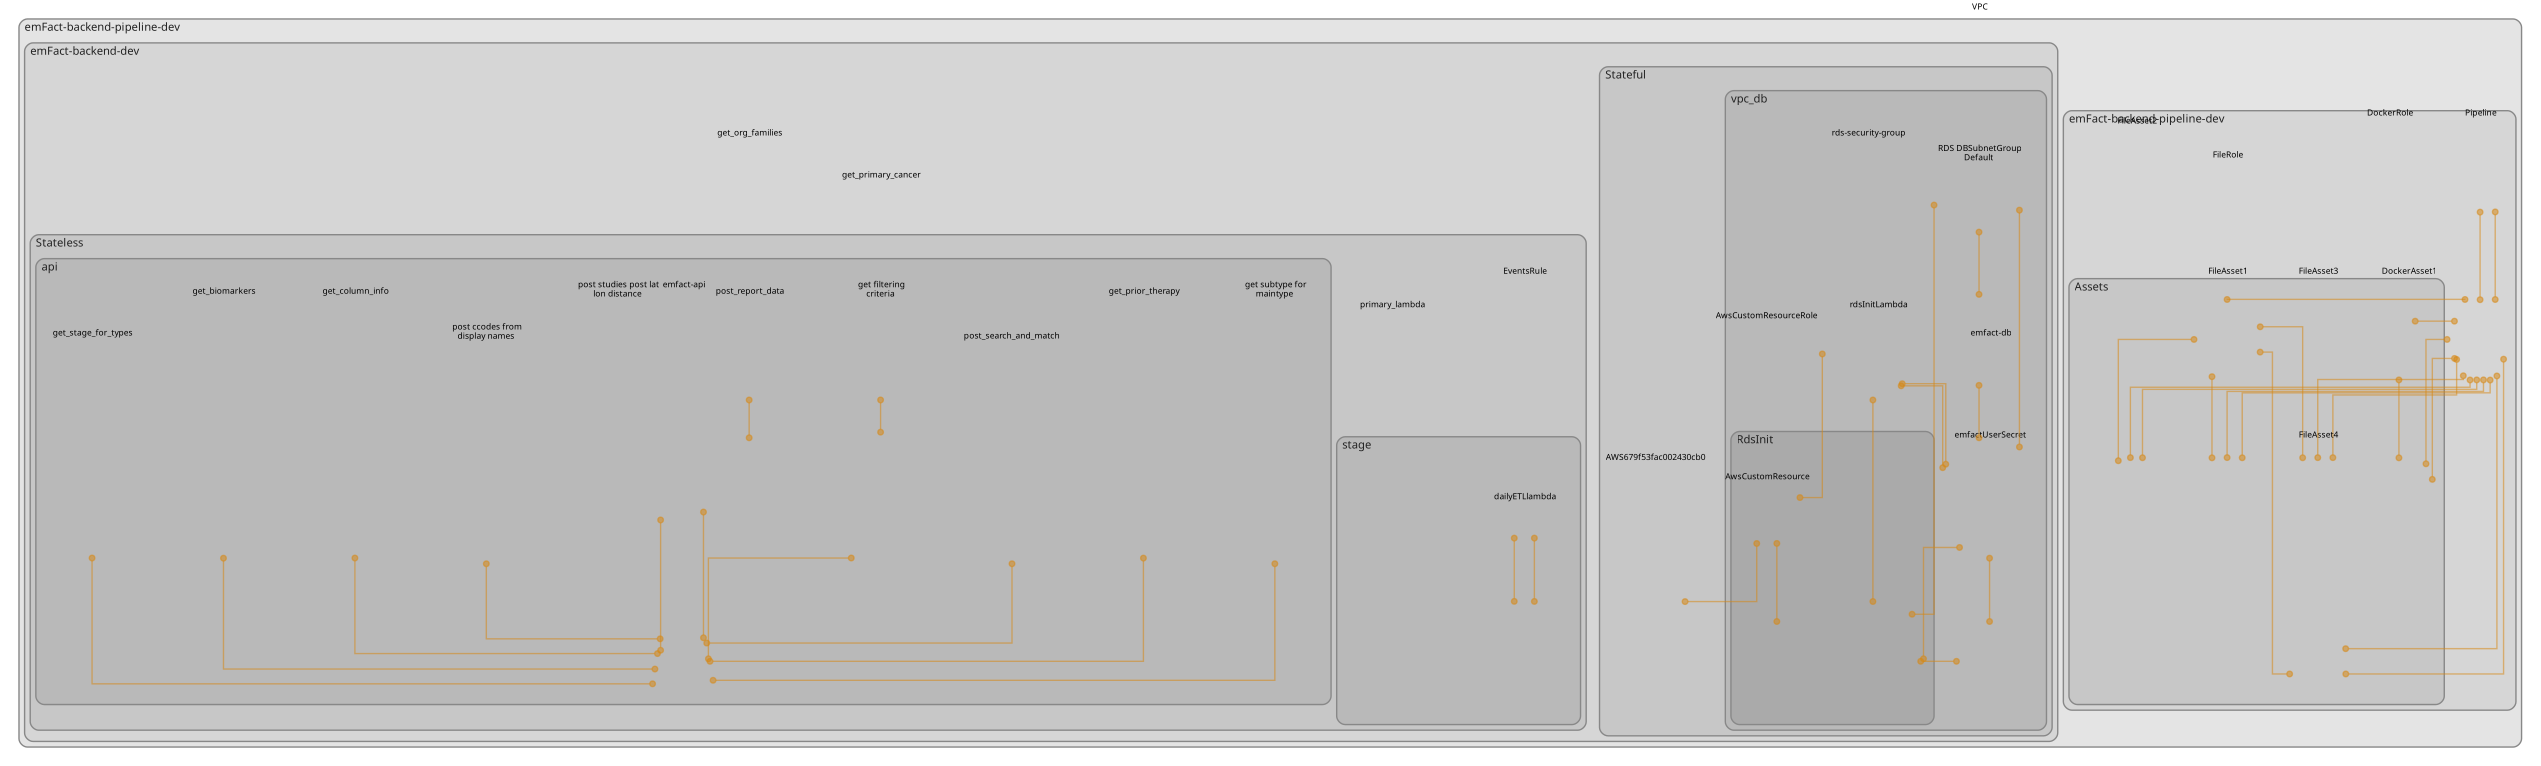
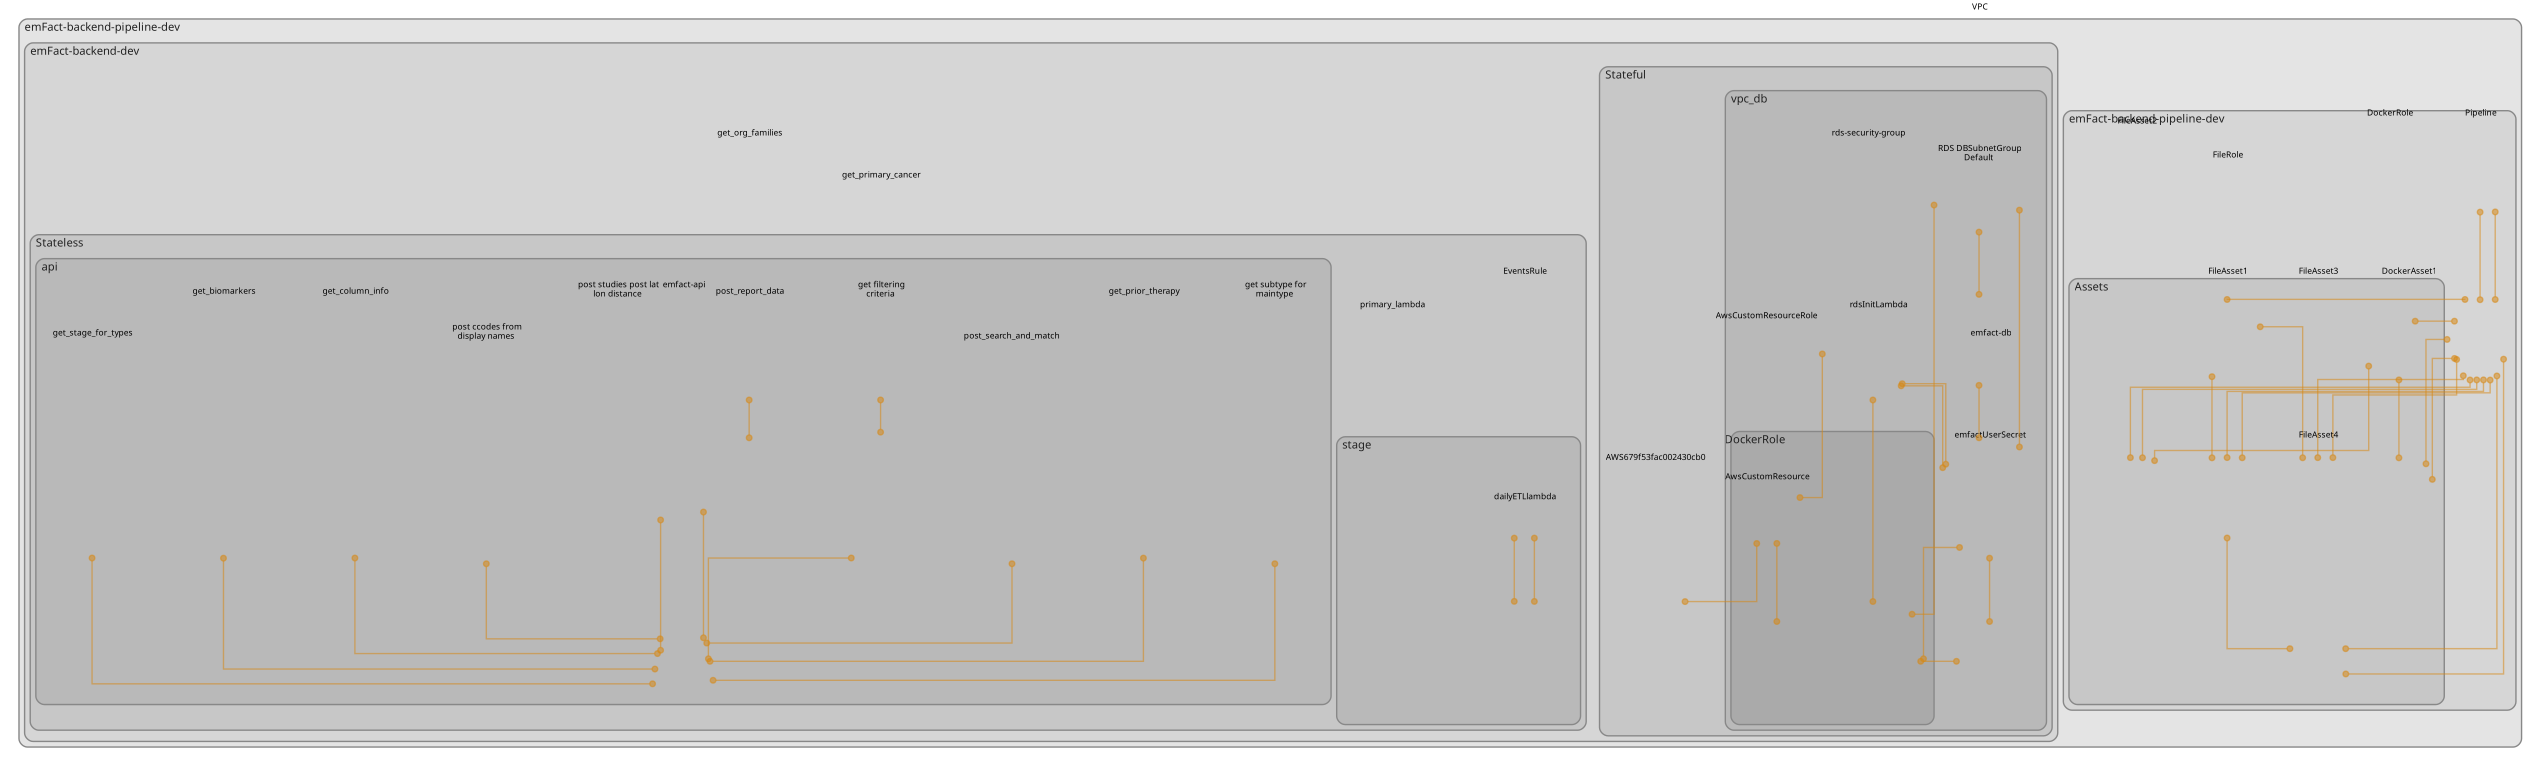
edge "FileRole" -- "FileAsset2": now "DockerRole" -- "FileAsset2"
cluster "RdsInit": label "RdsInit" -> "DockerRole"
edge "FileRole" -- "FileAsset4": now "FileAsset1" -- "FileAsset4"
